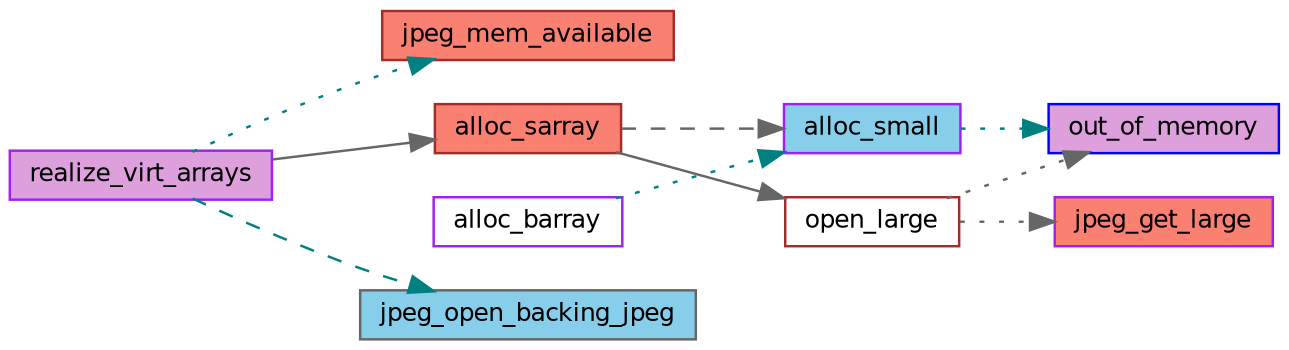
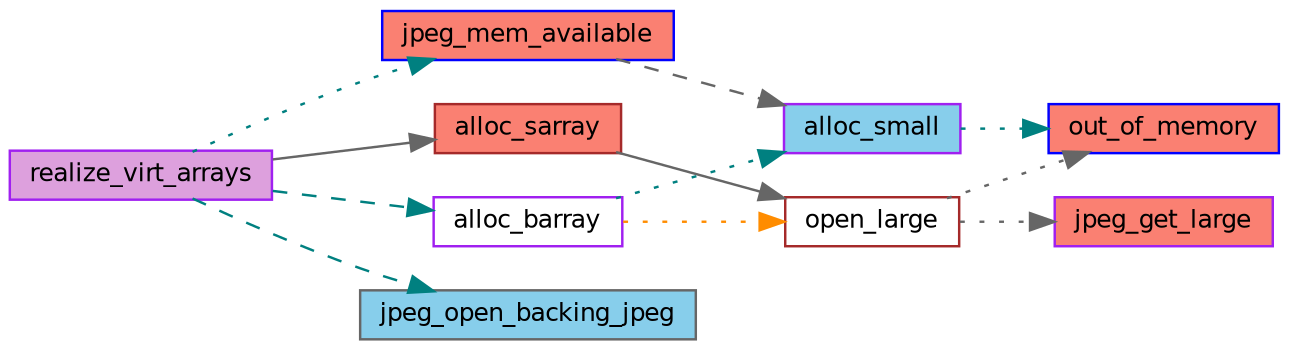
node "jpeg_mem_available": color brown -> blue
edge "alloc_sarray" -> "alloc_small": now "jpeg_mem_available" -> "alloc_small"
node "out_of_memory": fillcolor plum -> salmon
edge "realize_virt_arrays" -> "alloc_barray": added
edge "alloc_barray" -> "open_large": added
